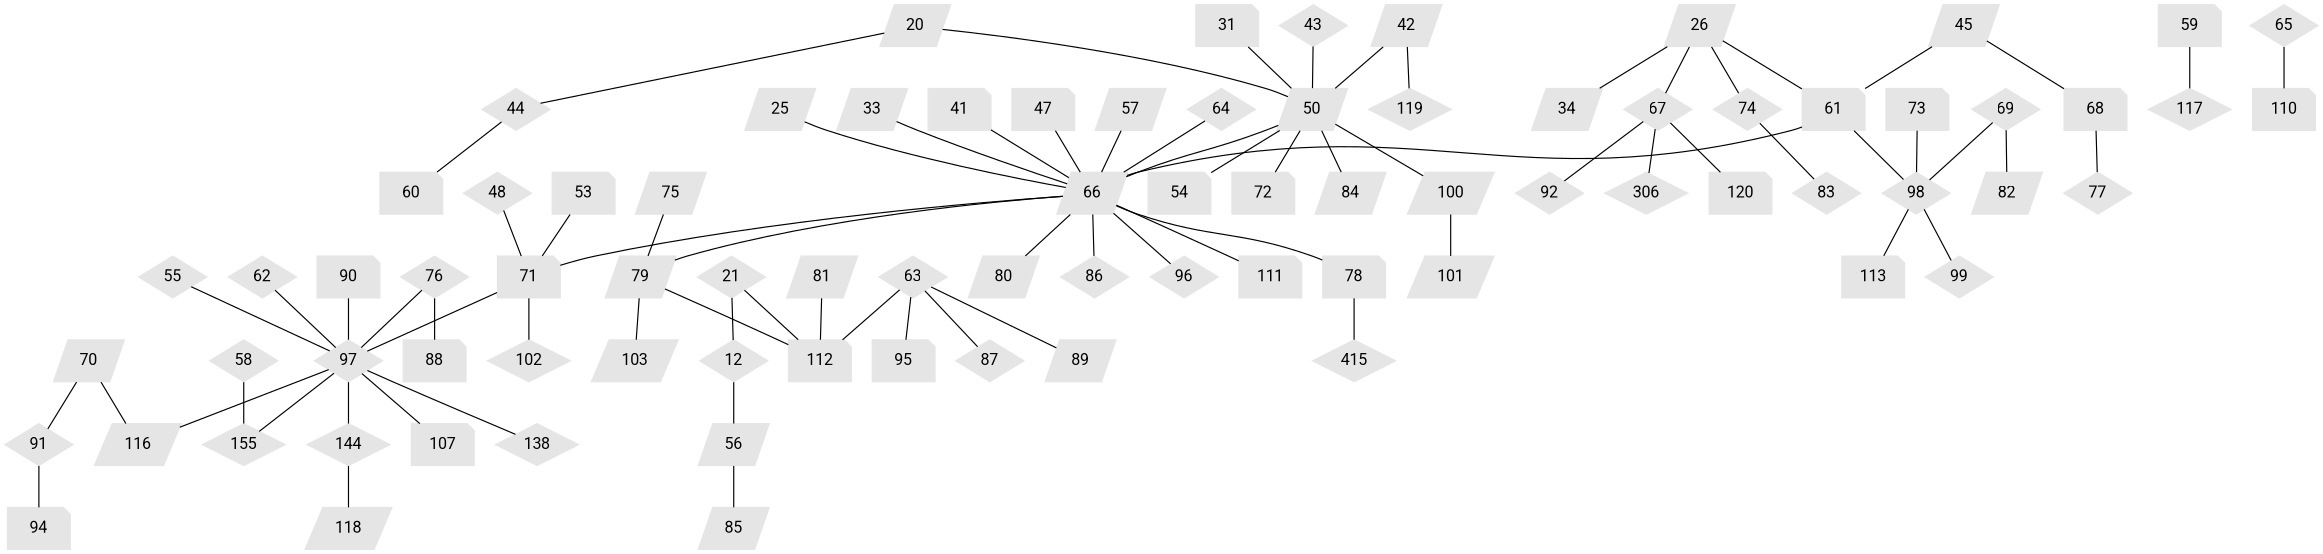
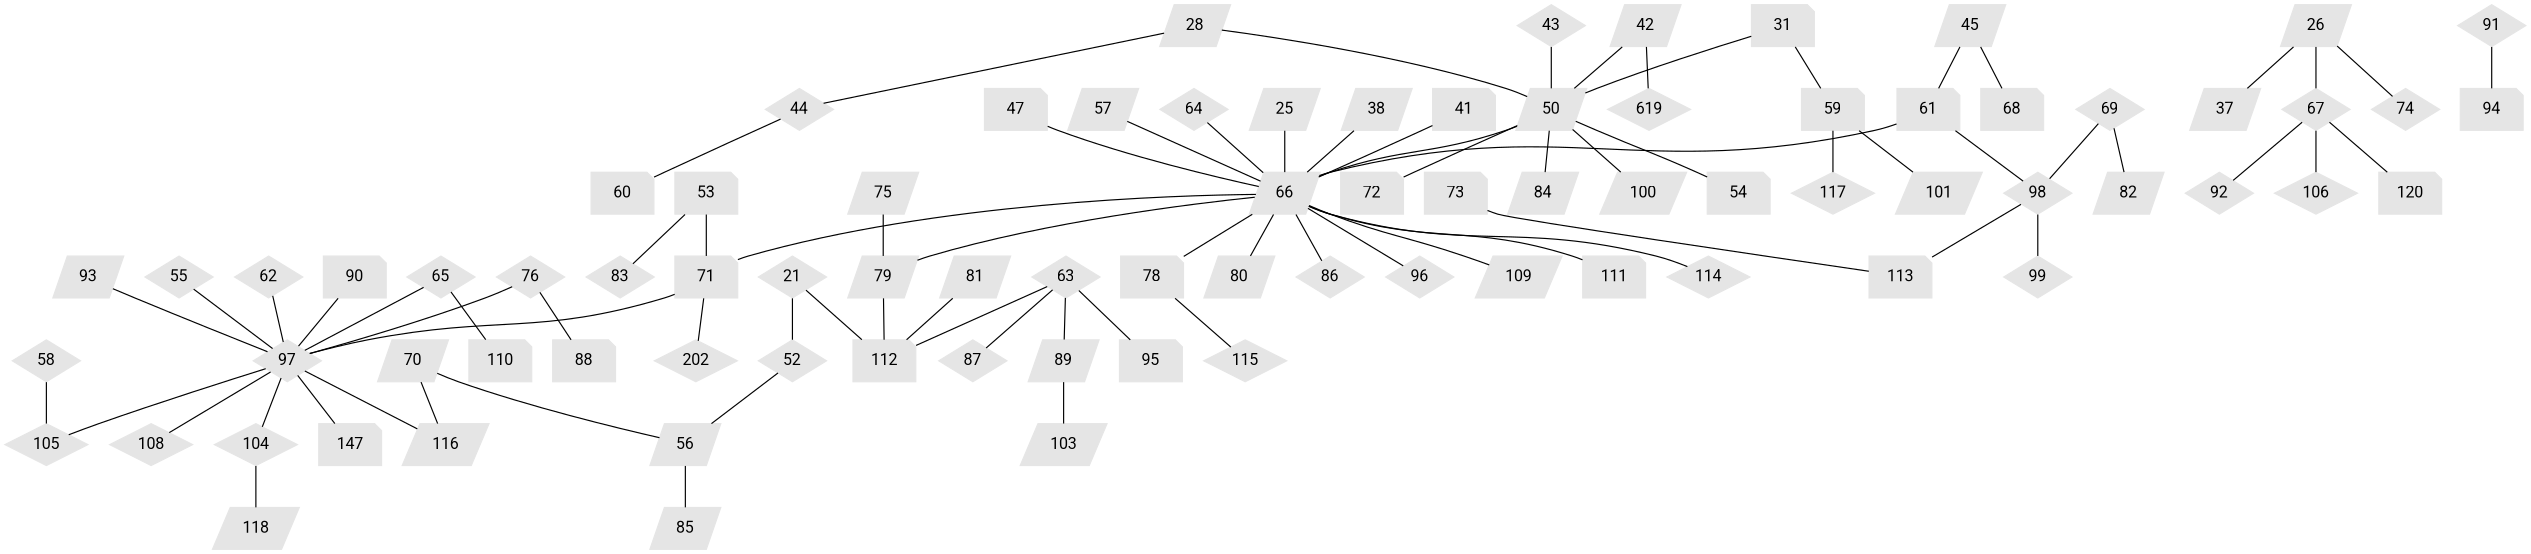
node "20": label "20" -> "28"
edge "26" -- "61": removed
edge "31" -- "59": added
node "33": label "33" -> "38"
node "119": label "119" -> "619"
node "34": label "34" -> "37"
edge "74" -- "83": now "53" -- "83"
edge "73" -- "98": now "73" -- "113"
node "48": removed
node "306": label "306" -> "106"
node "77": removed
edge "100" -- "101": now "59" -- "101"
node "93": added
node "109": added
node "114": added
edge "65" -- "97": added
edge "79" -- "103": now "89" -- "103"
node "102": label "102" -> "202"
node "12": label "12" -> "52"
node "415": label "415" -> "115"
edge "70" -- "91": now "70" -- "56"
node "155": label "155" -> "105"
node "144": label "144" -> "104"
node "107": label "107" -> "147"
node "138": label "138" -> "108"
